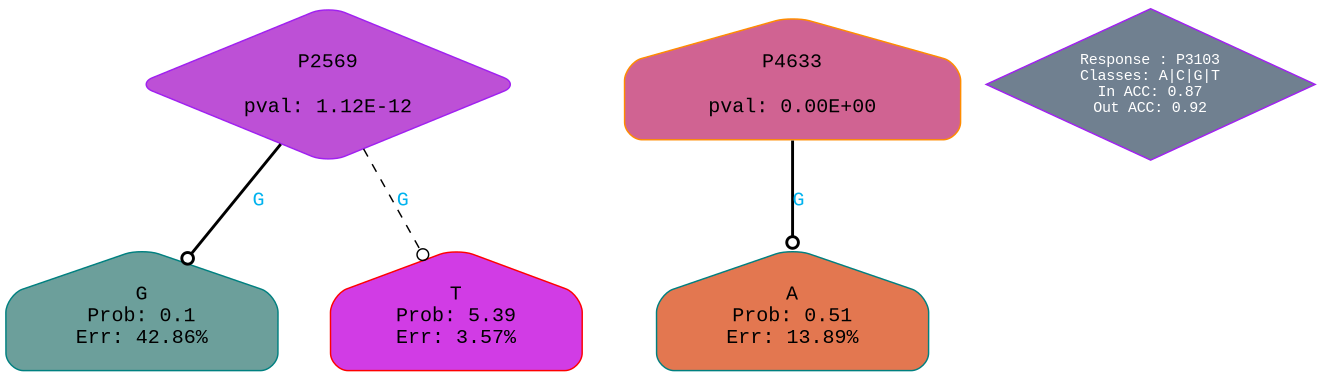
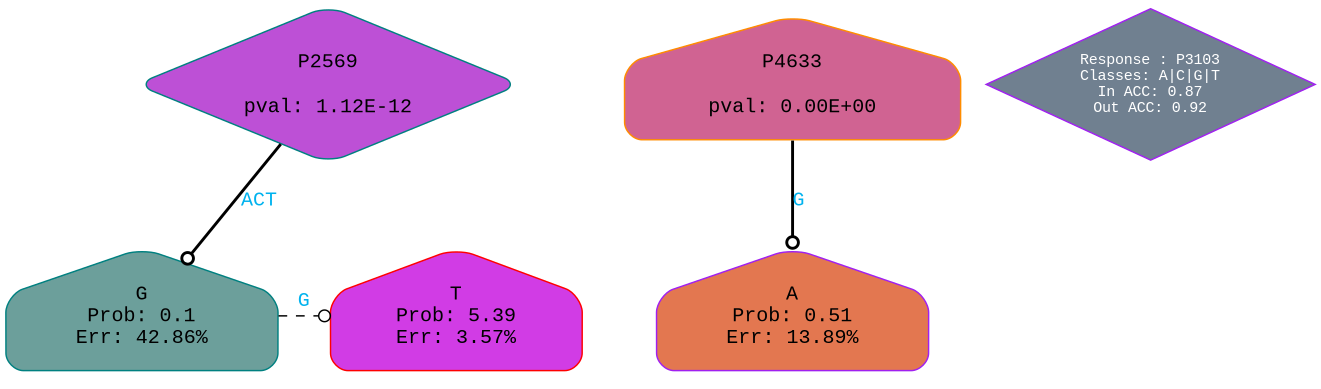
node "P2569 pval: 1.12E-12": color purple -> teal
edge "P2569 pval: 1.12E-12" -> "T Prob: 5.39 Err: 3.57%": now "G Prob: 0.1 Err: 42.86%" -> "T Prob: 5.39 Err: 3.57%"
edge "P2569 pval: 1.12E-12" -> "G Prob: 0.1 Err: 42.86%": label "G" -> "ACT"
node "A Prob: 0.51 Err: 13.89%": color teal -> purple
